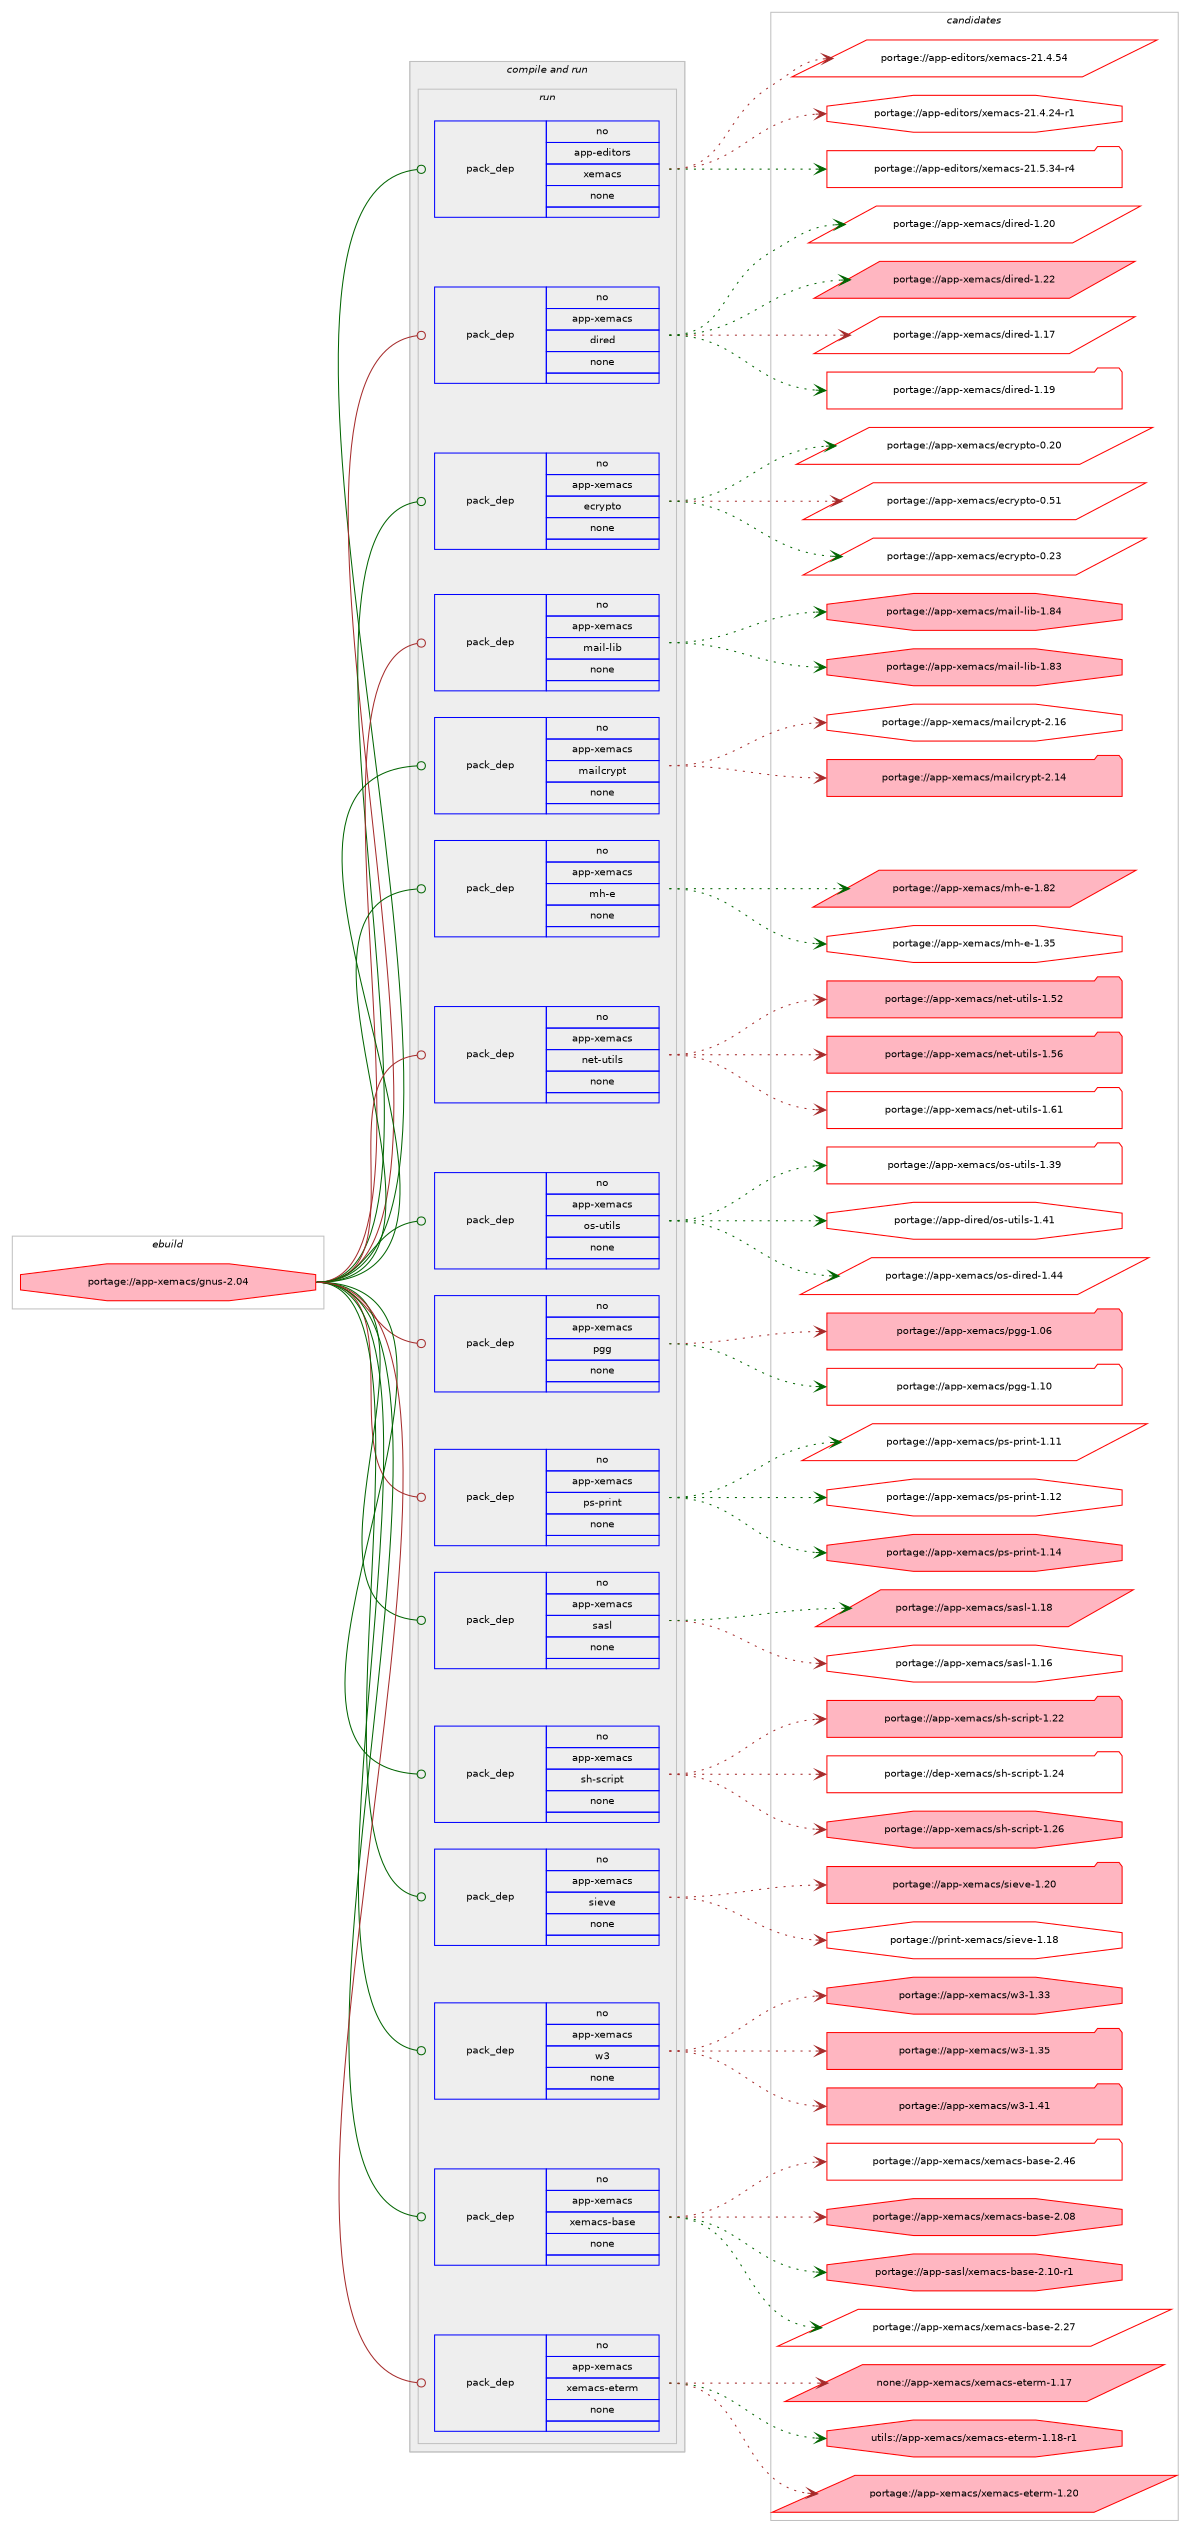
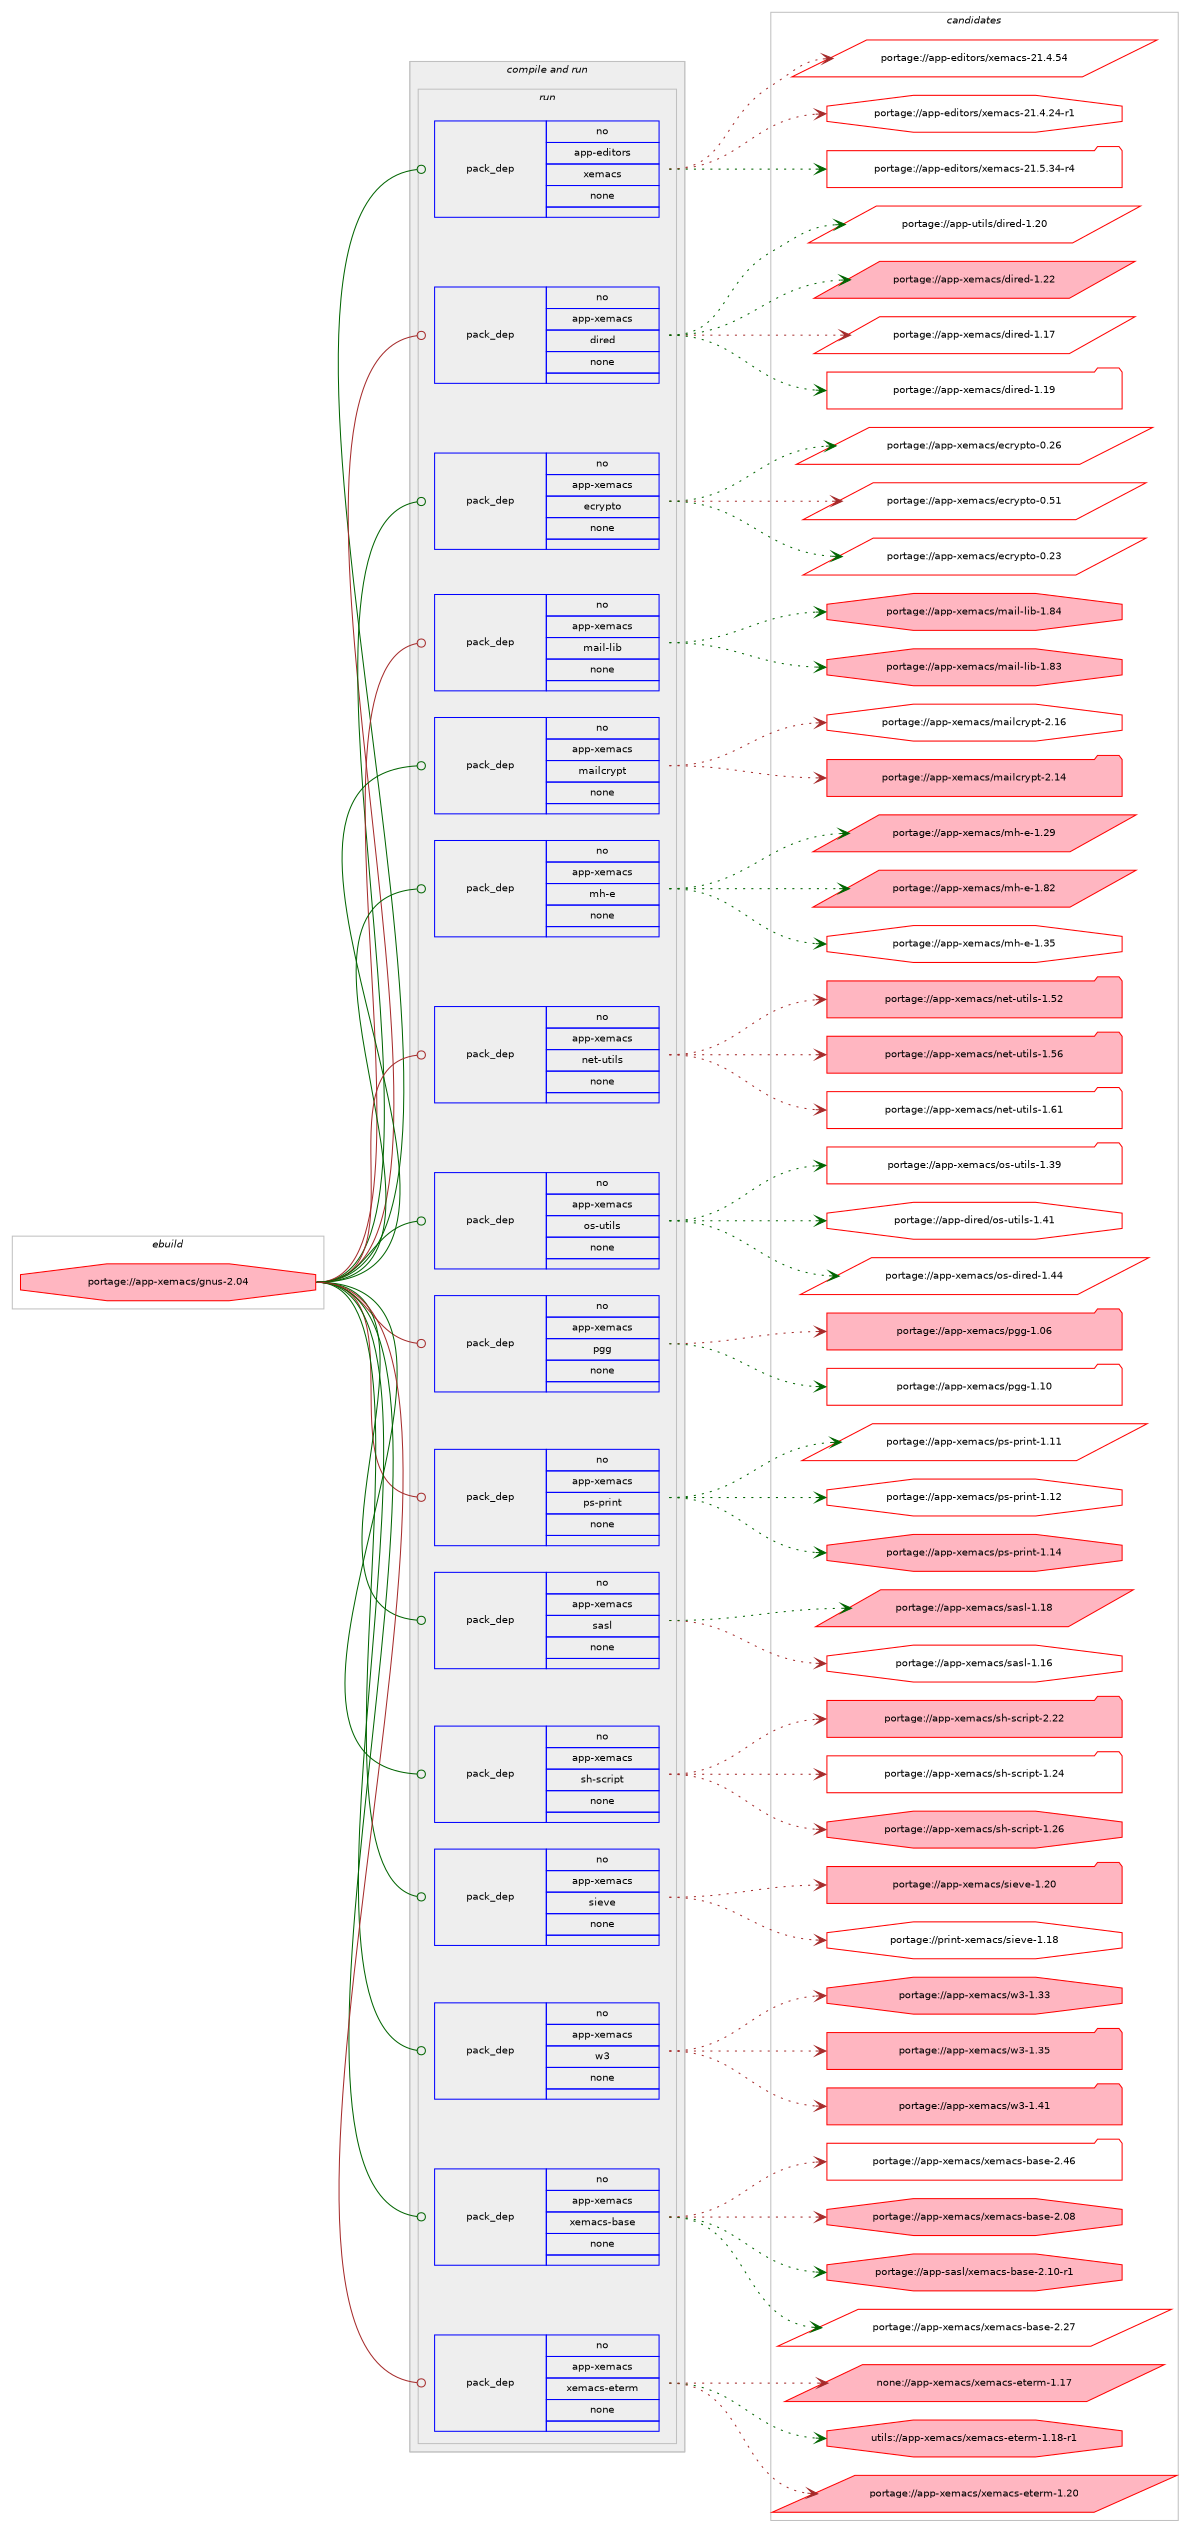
node "portage://app-xemacs/dired-1.20": label "portage://app-xemacs/dired-1.20" -> "portage://app-utils/dired-1.20"
node "portage://app-xemacs/ecrypto-0.20": label "portage://app-xemacs/ecrypto-0.20" -> "portage://app-xemacs/ecrypto-0.26"
node "portage://app-xemacs/mh-e-1.29": added
node "portage://app-xemacs/sh-script-1.22": label "portage://app-xemacs/sh-script-1.22" -> "portage://app-xemacs/sh-script-2.22"
node "portage://dep-xemacs/sh-script-1.24": label "portage://dep-xemacs/sh-script-1.24" -> "portage://app-xemacs/sh-script-1.24"
